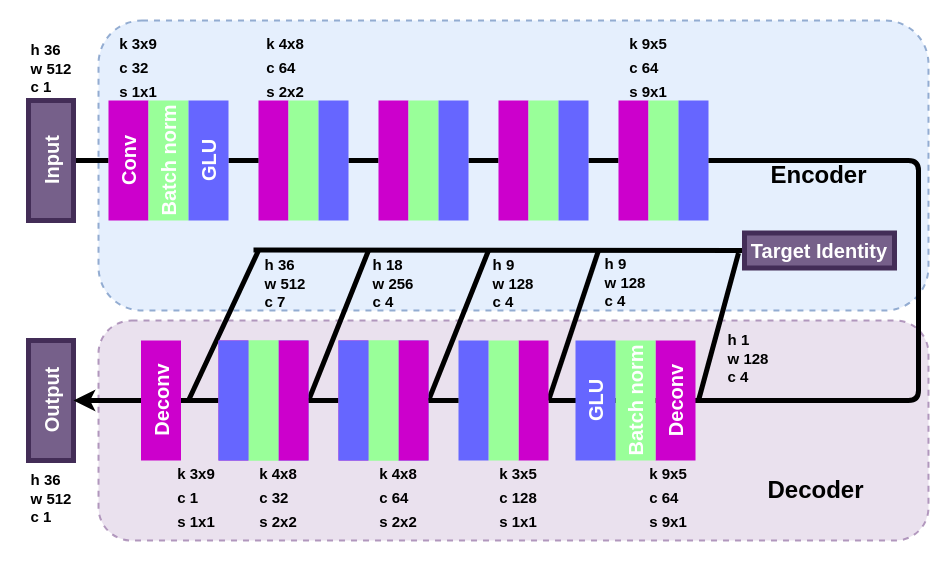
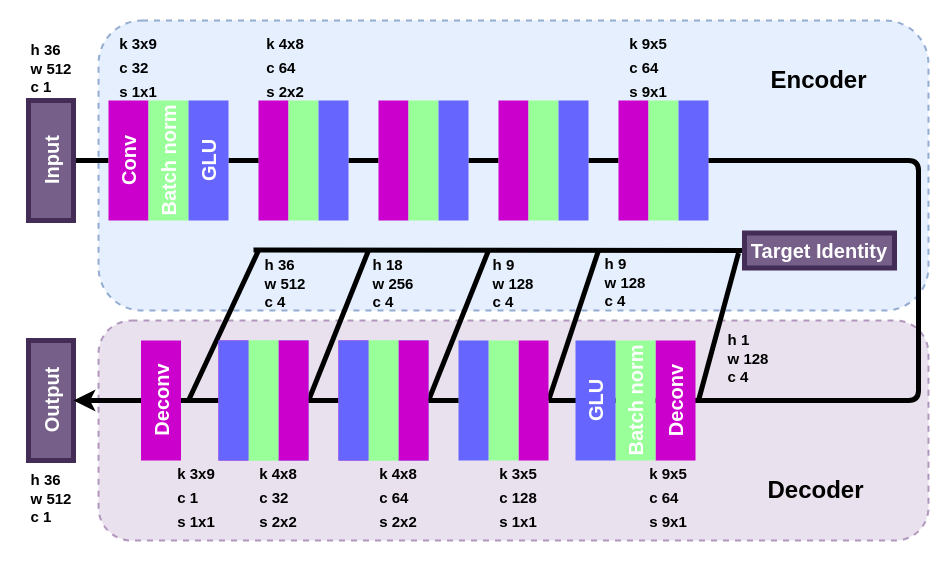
node "Encoder": moved (819, 176) -> (819, 81)
node "h 36 w 512 c 7": label "h 36 w 512 c 7" -> "h 36 w 512 c 4"
